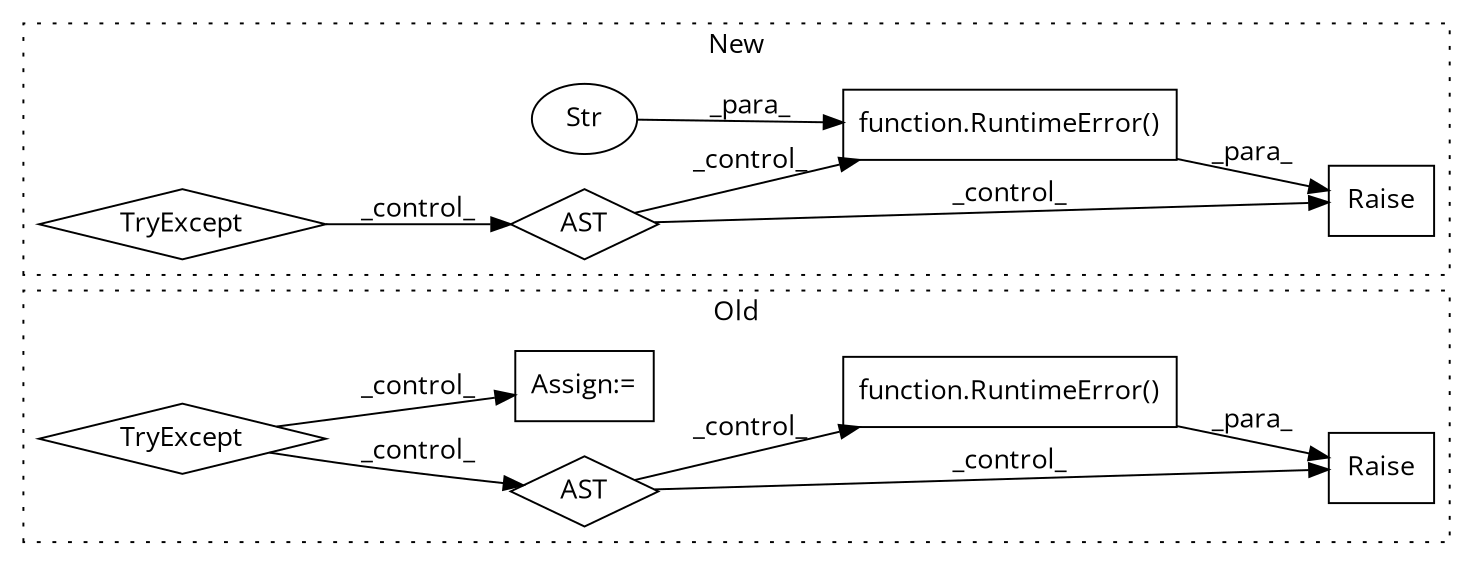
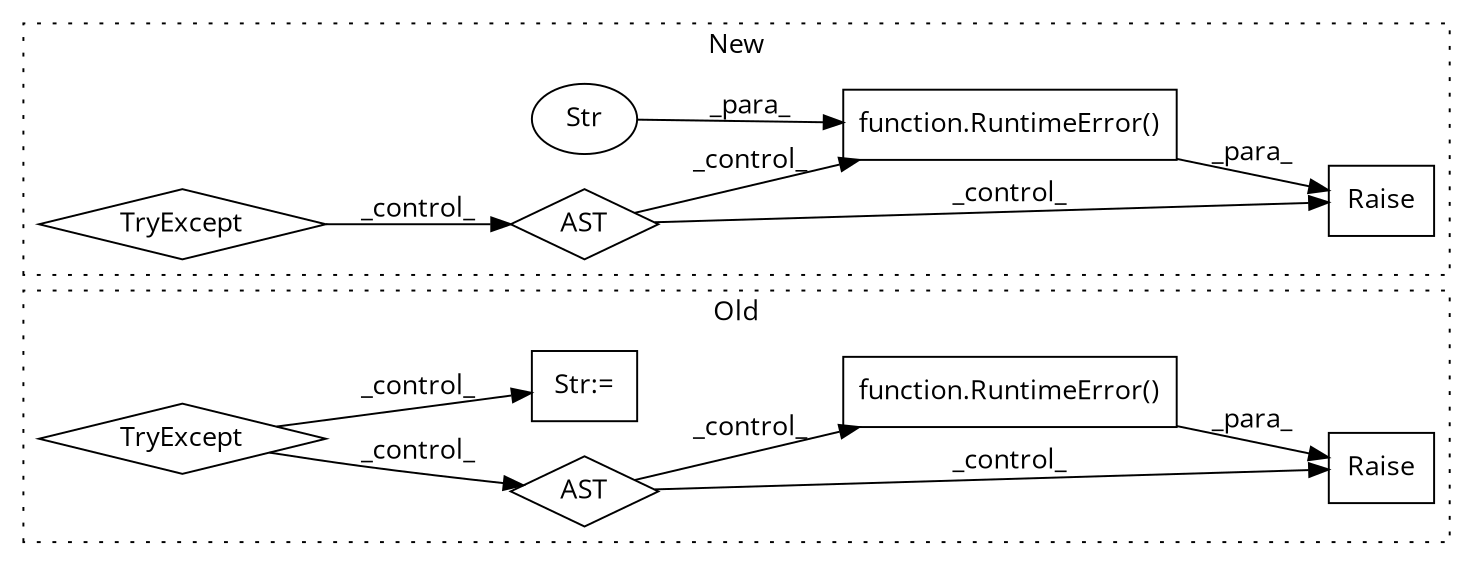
node "Assign:=": label "Assign:=" -> "Str:="
